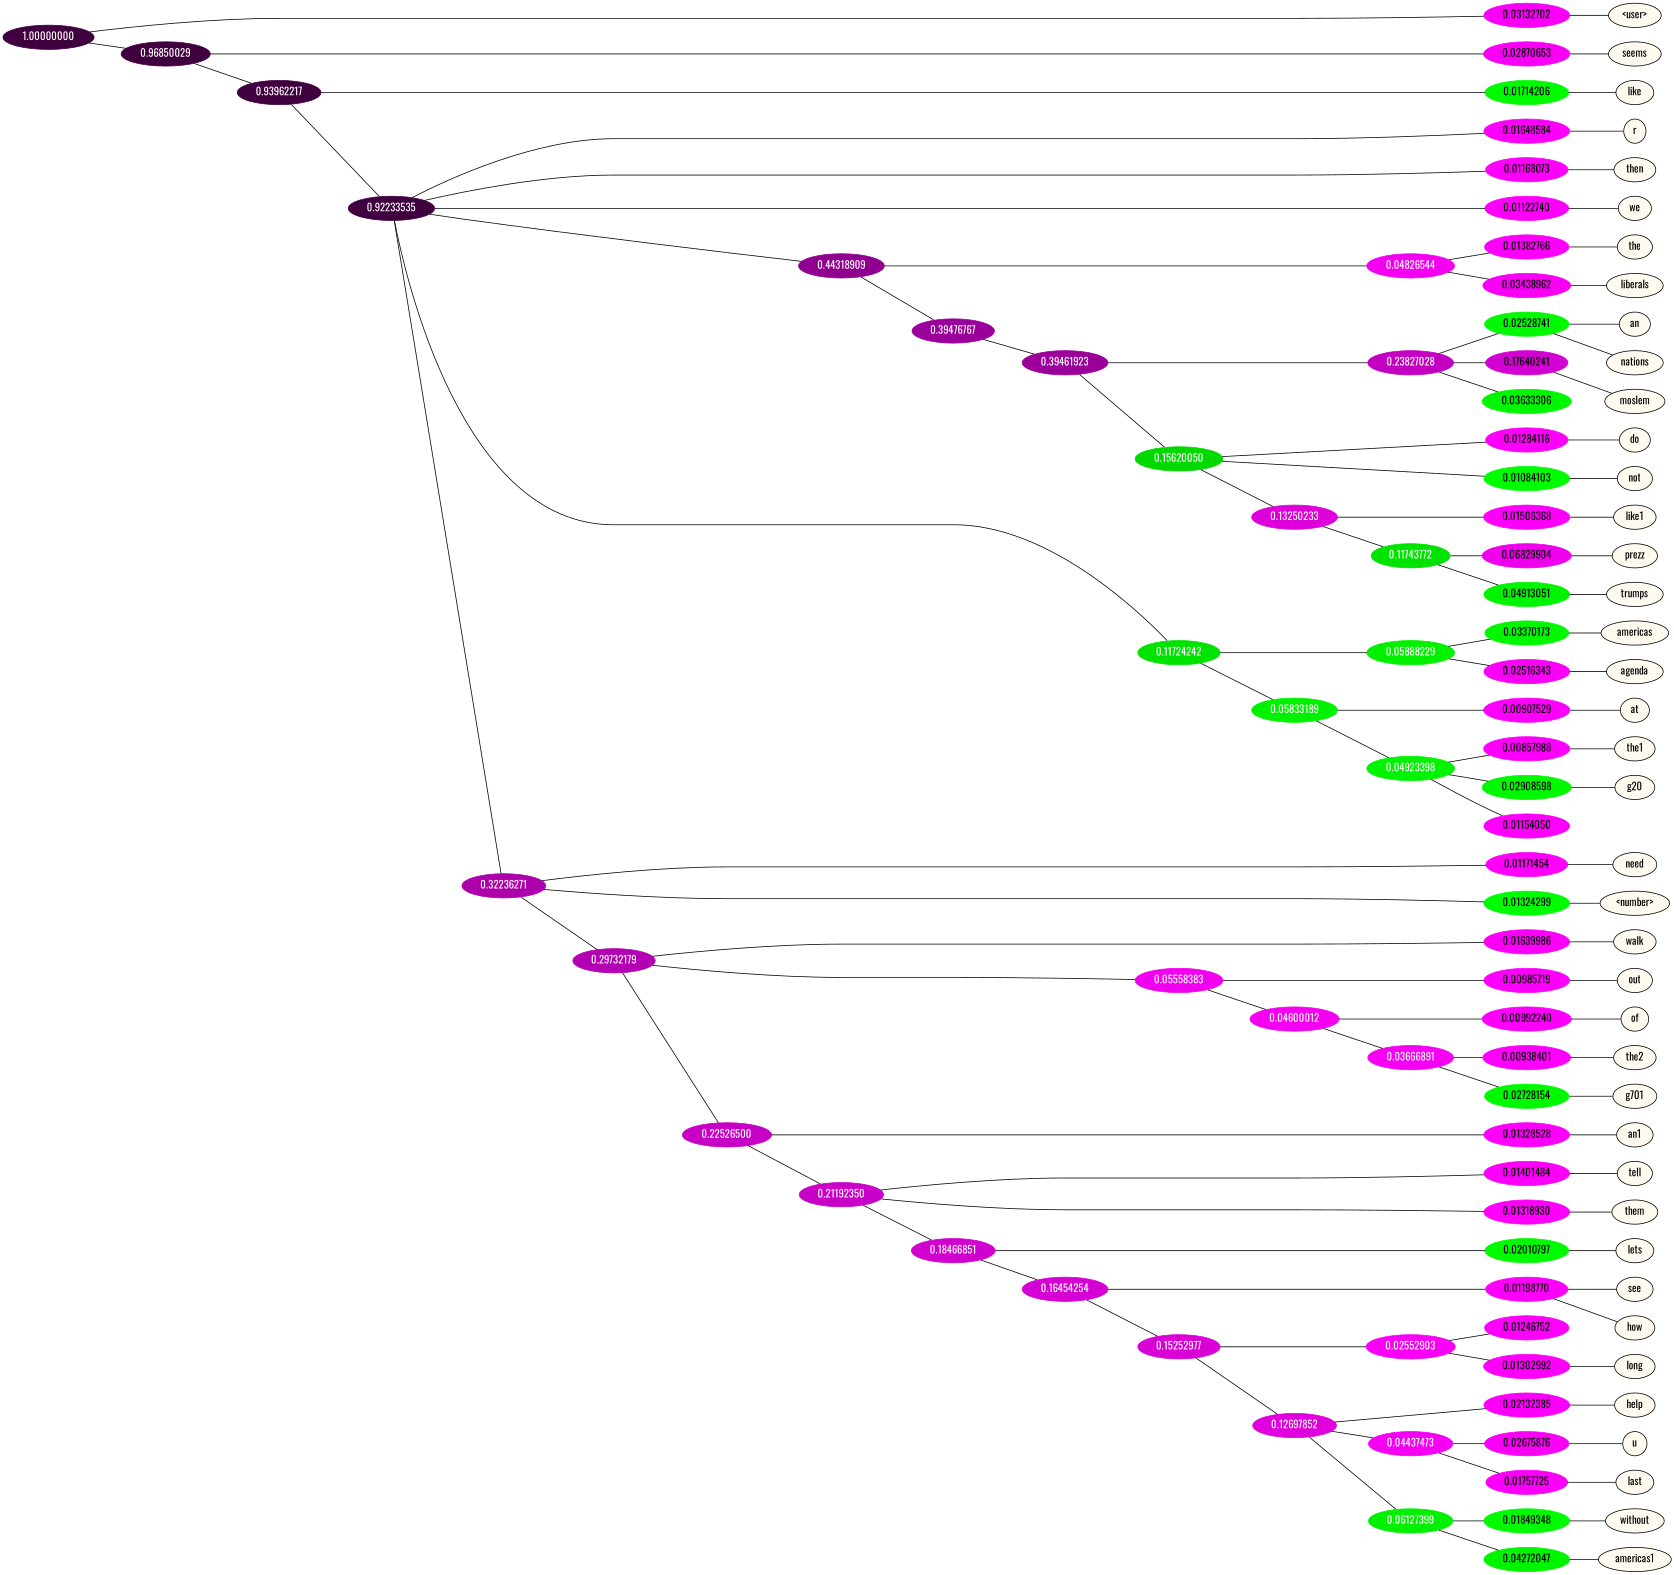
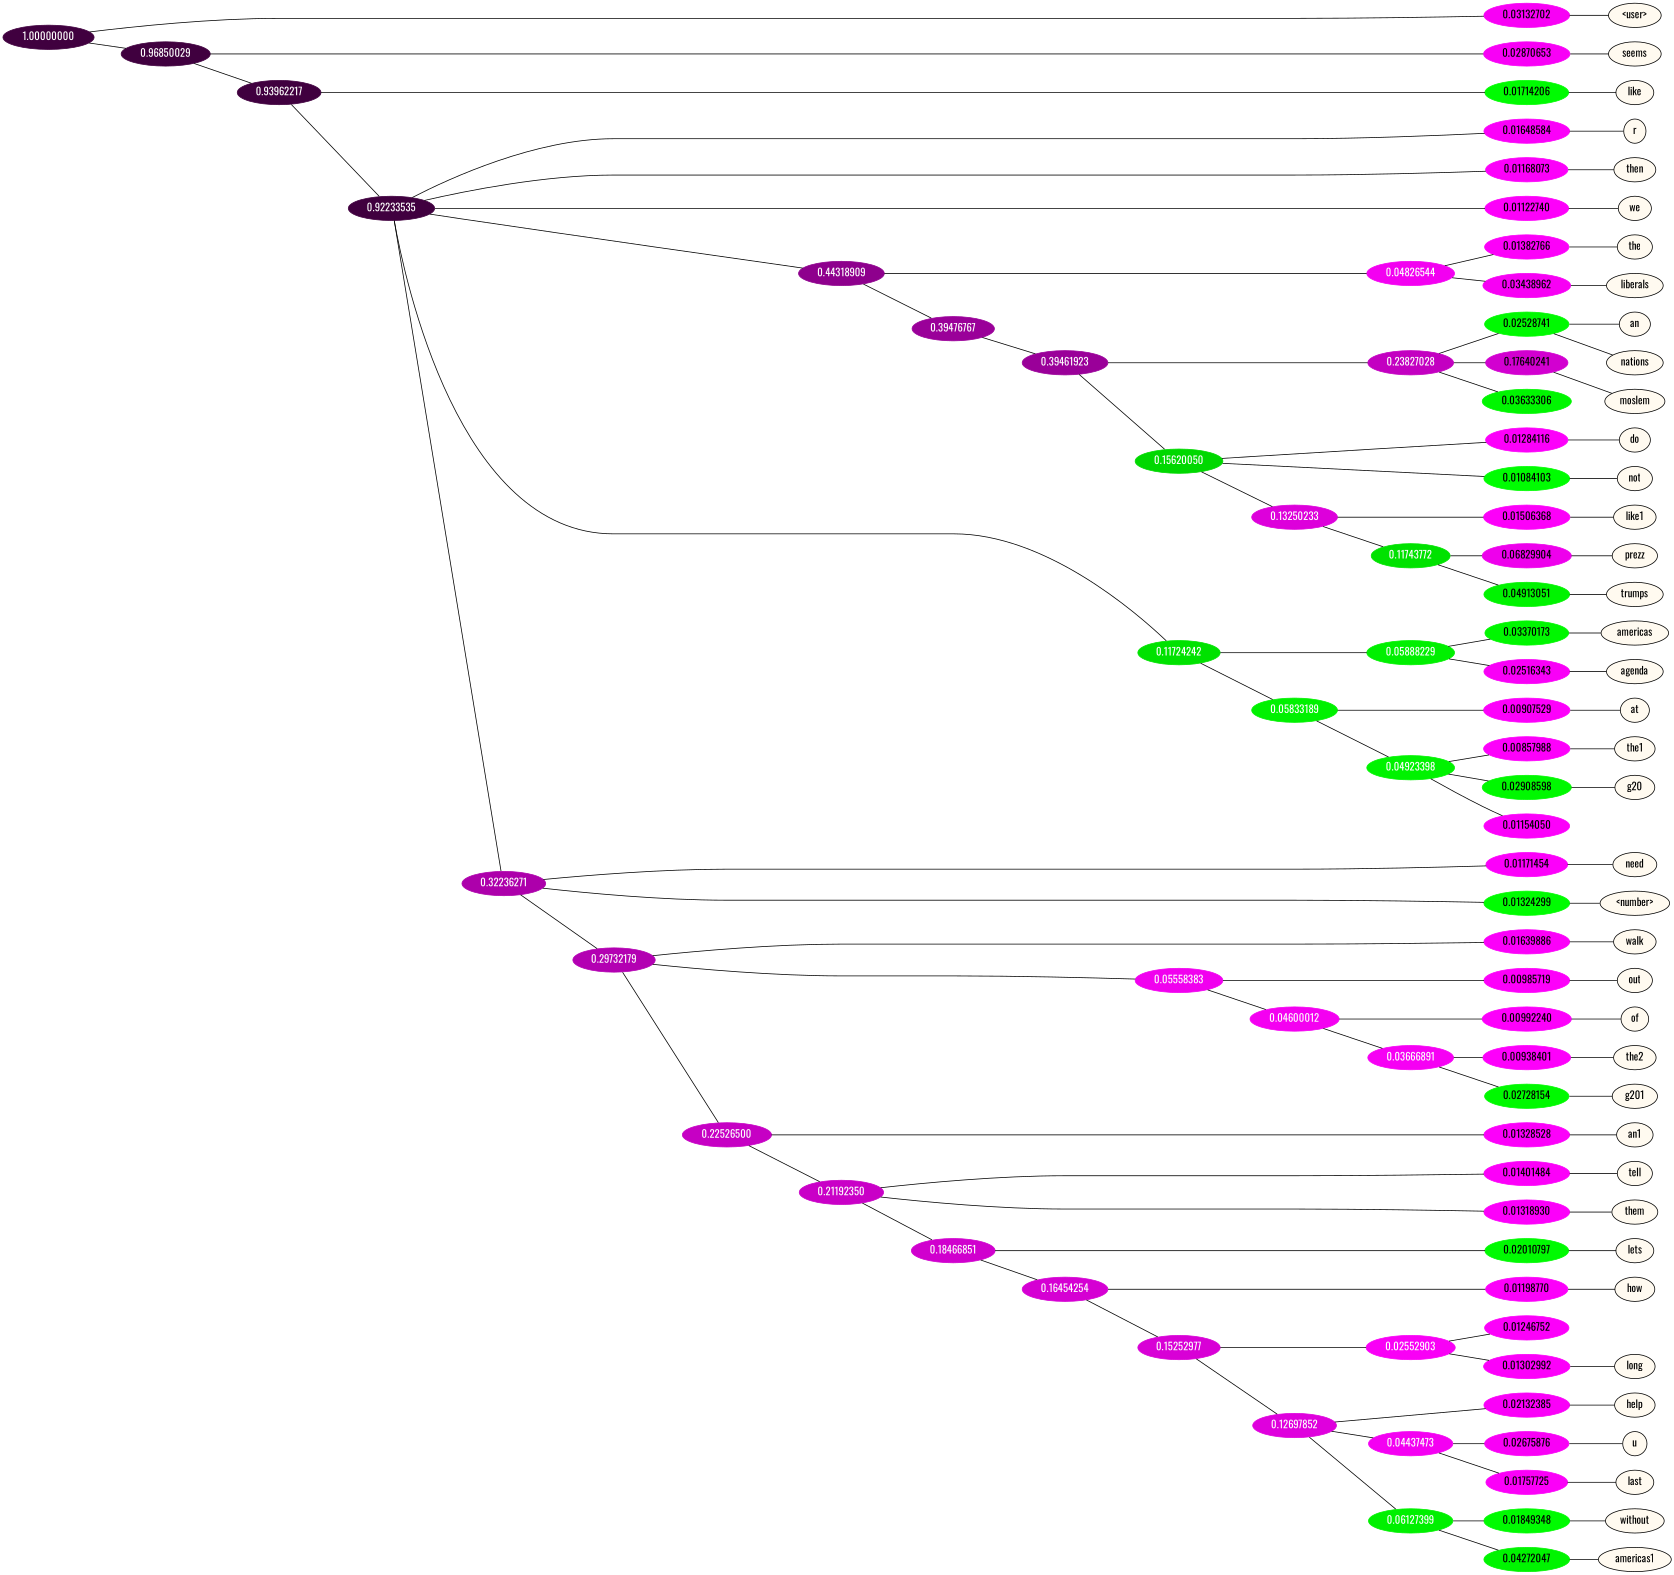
node "0.01639986": label "0.01639986" -> "0.01639886"
node "g701": label "g701" -> "g201"
node "see": removed
